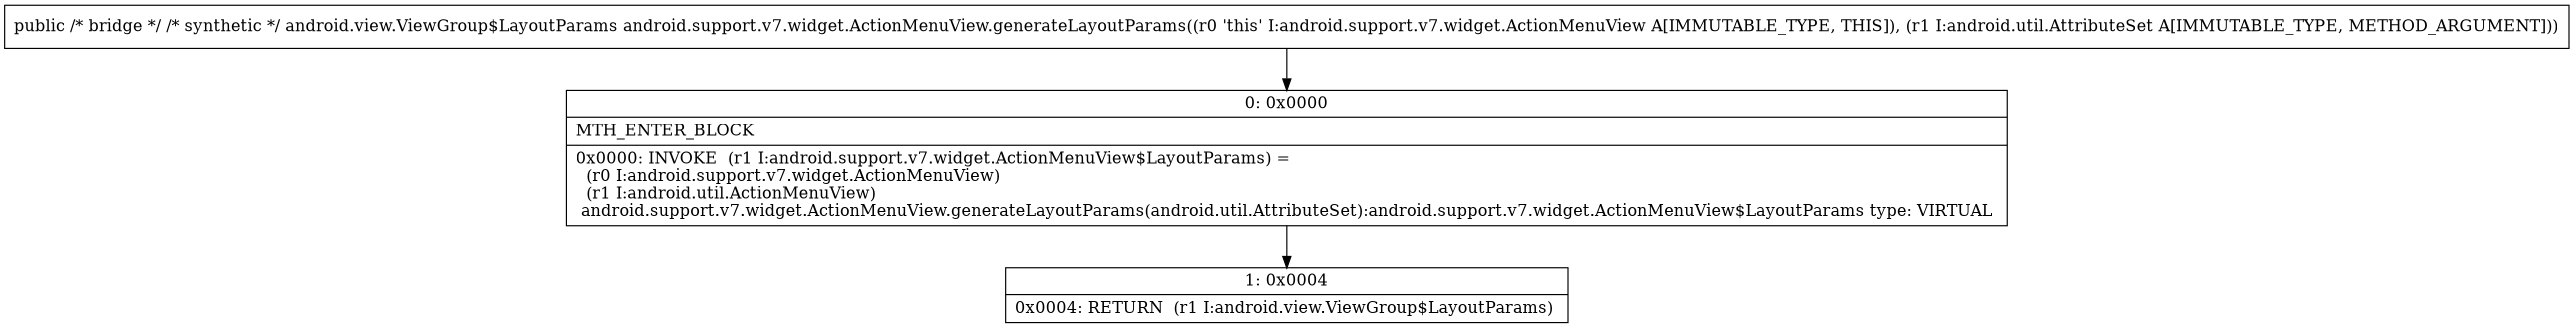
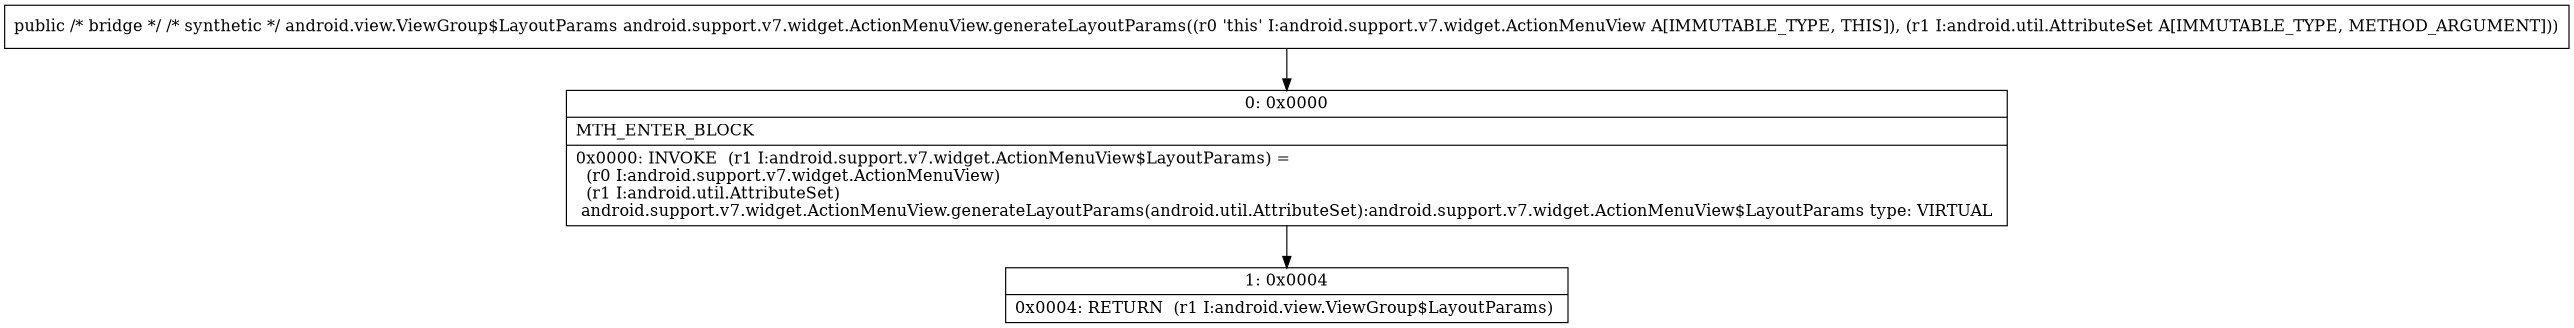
node "0: 0x0000": text "(r1 I:android.util.ActionMenuView)" -> "(r1 I:android.util.AttributeSet)"
